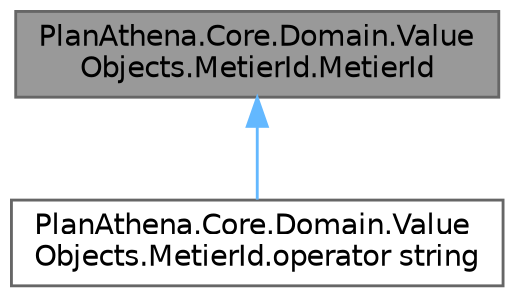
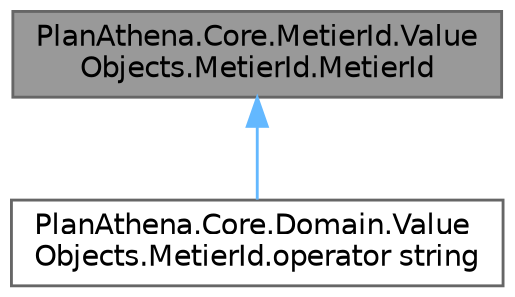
node "PlanAthena.Core.Domain.Value Objects.MetierId.MetierId": label "PlanAthena.Core.Domain.Value Objects.MetierId.MetierId" -> "PlanAthena.Core.MetierId.Value Objects.MetierId.MetierId"
